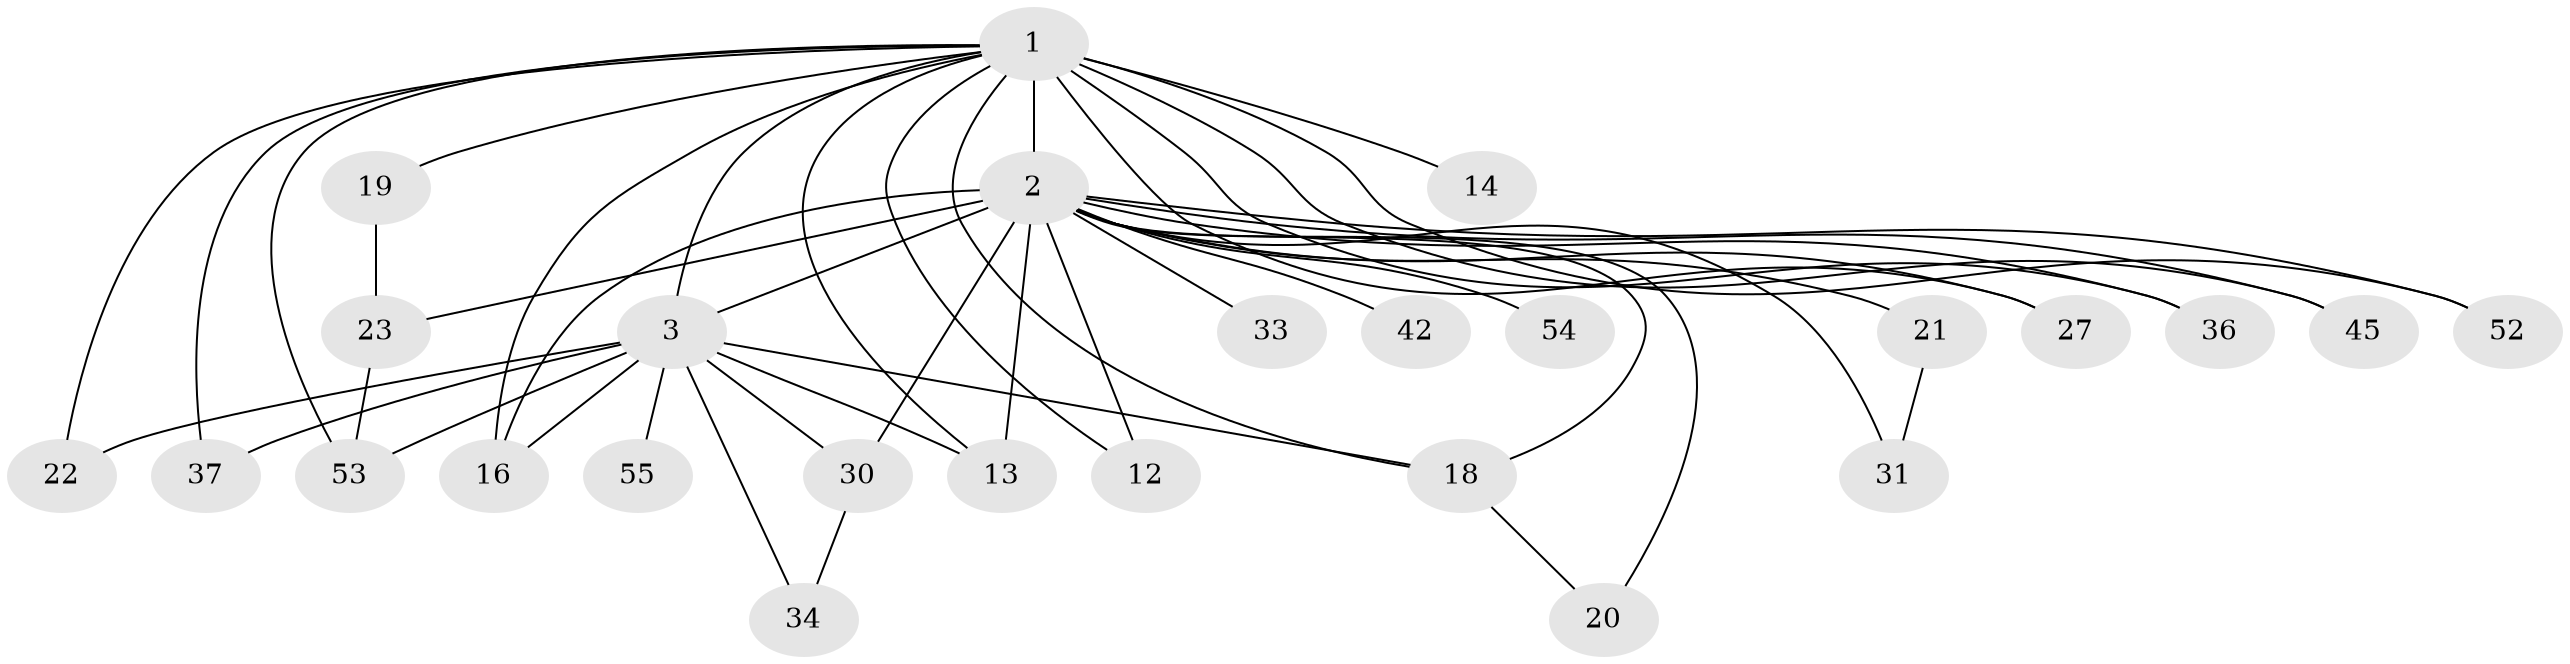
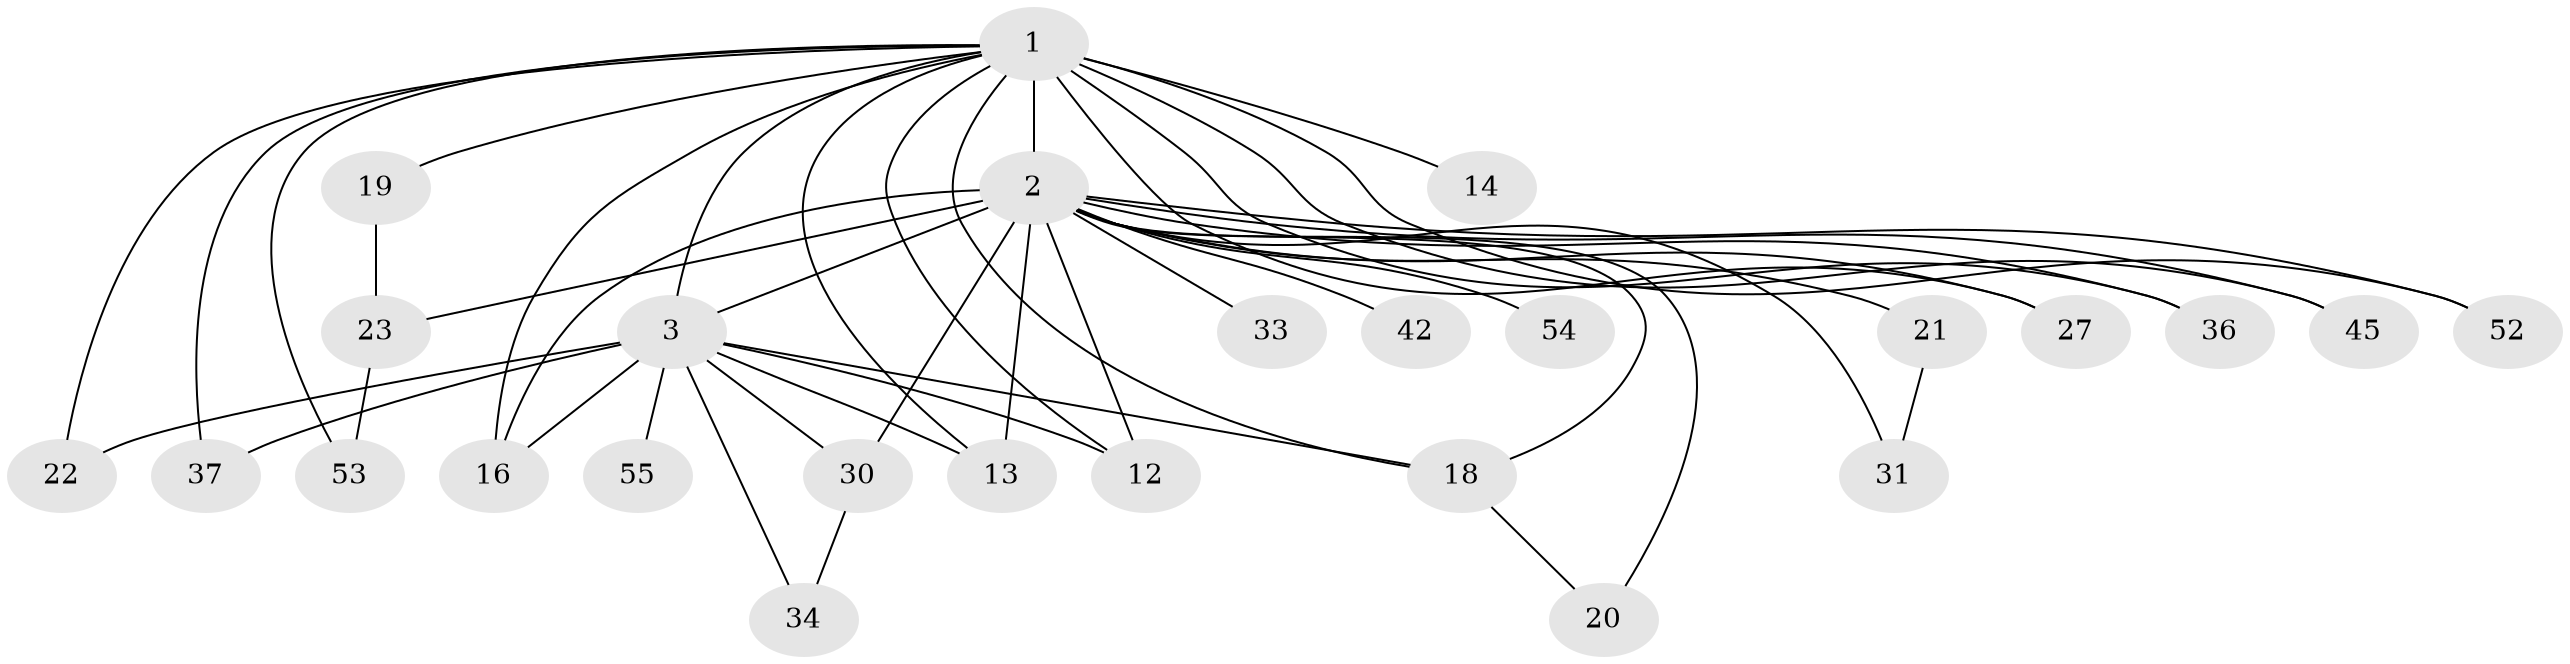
edge "3" -- "53": now "3" -- "12"
